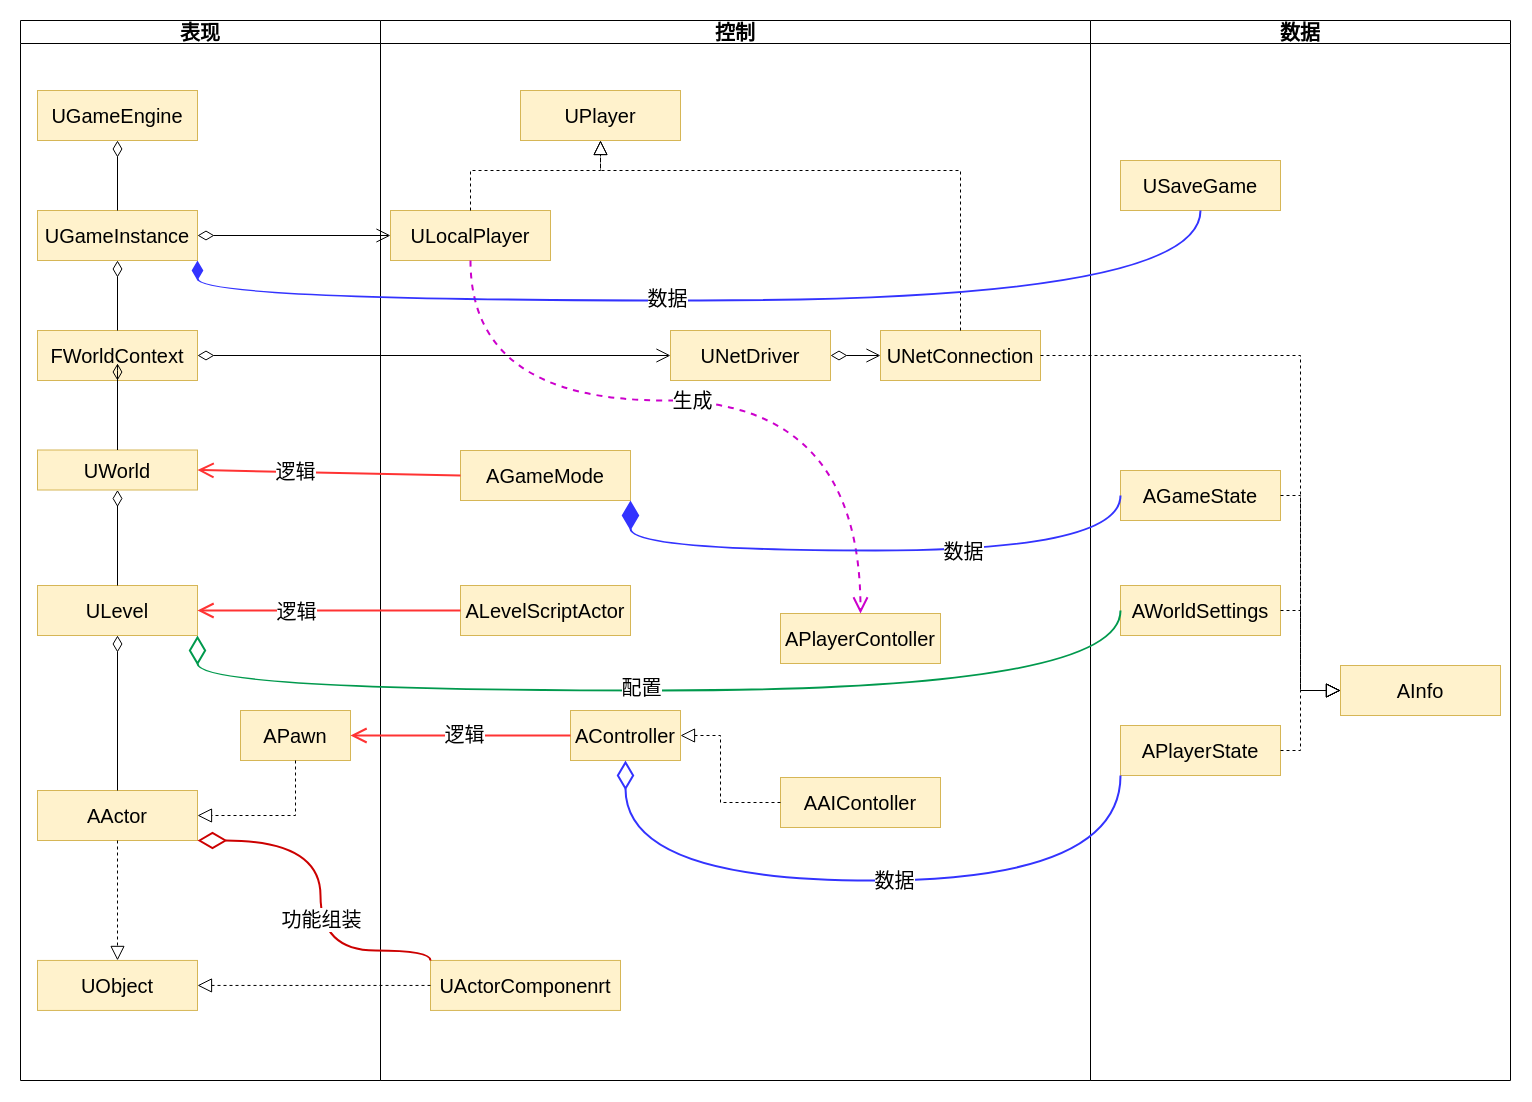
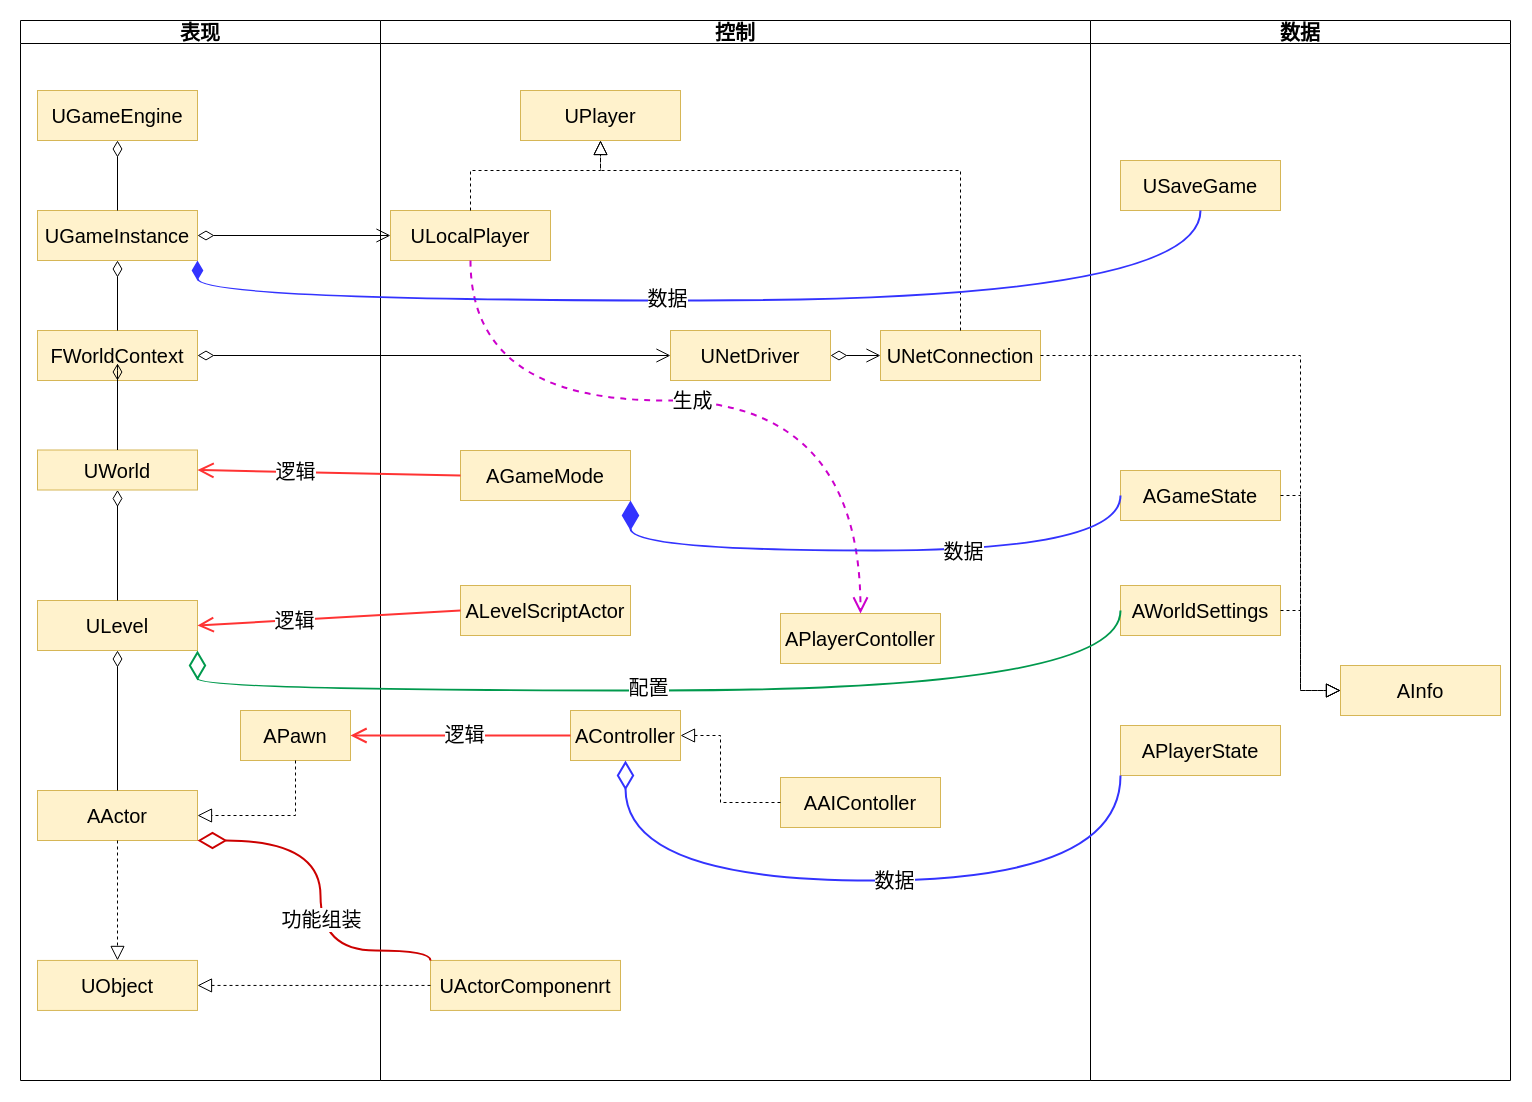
node "ULevel": moved (118, 611) -> (118, 626)
edge "APlayerState" -> "AInfo": removed
